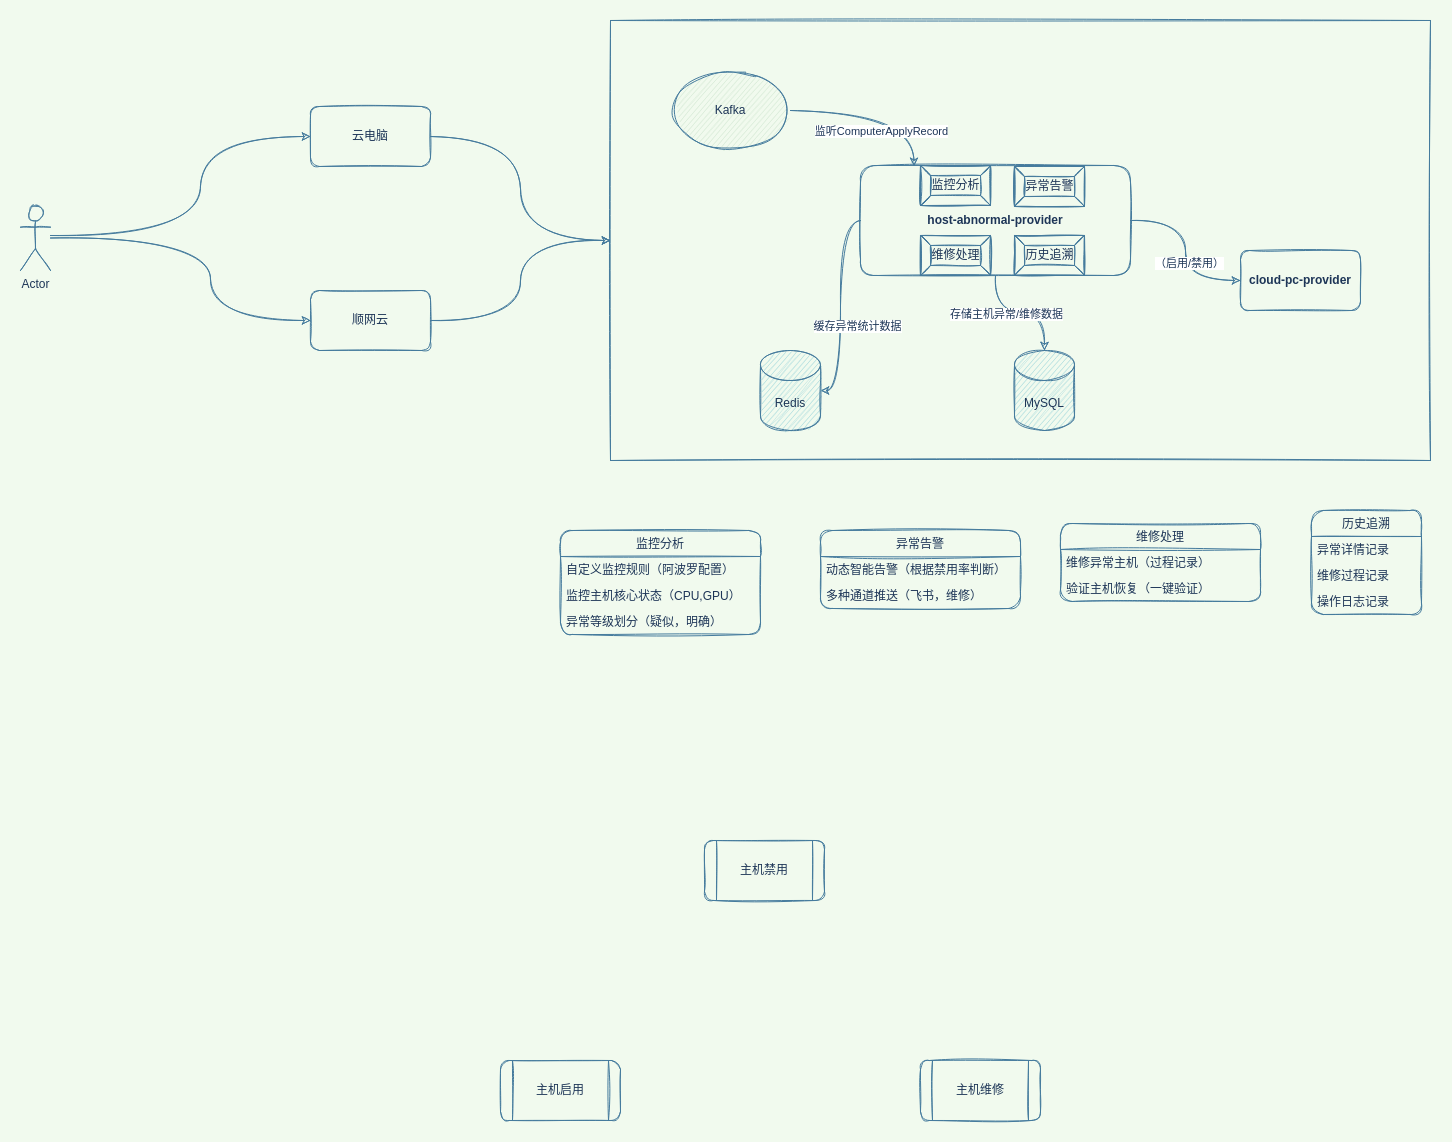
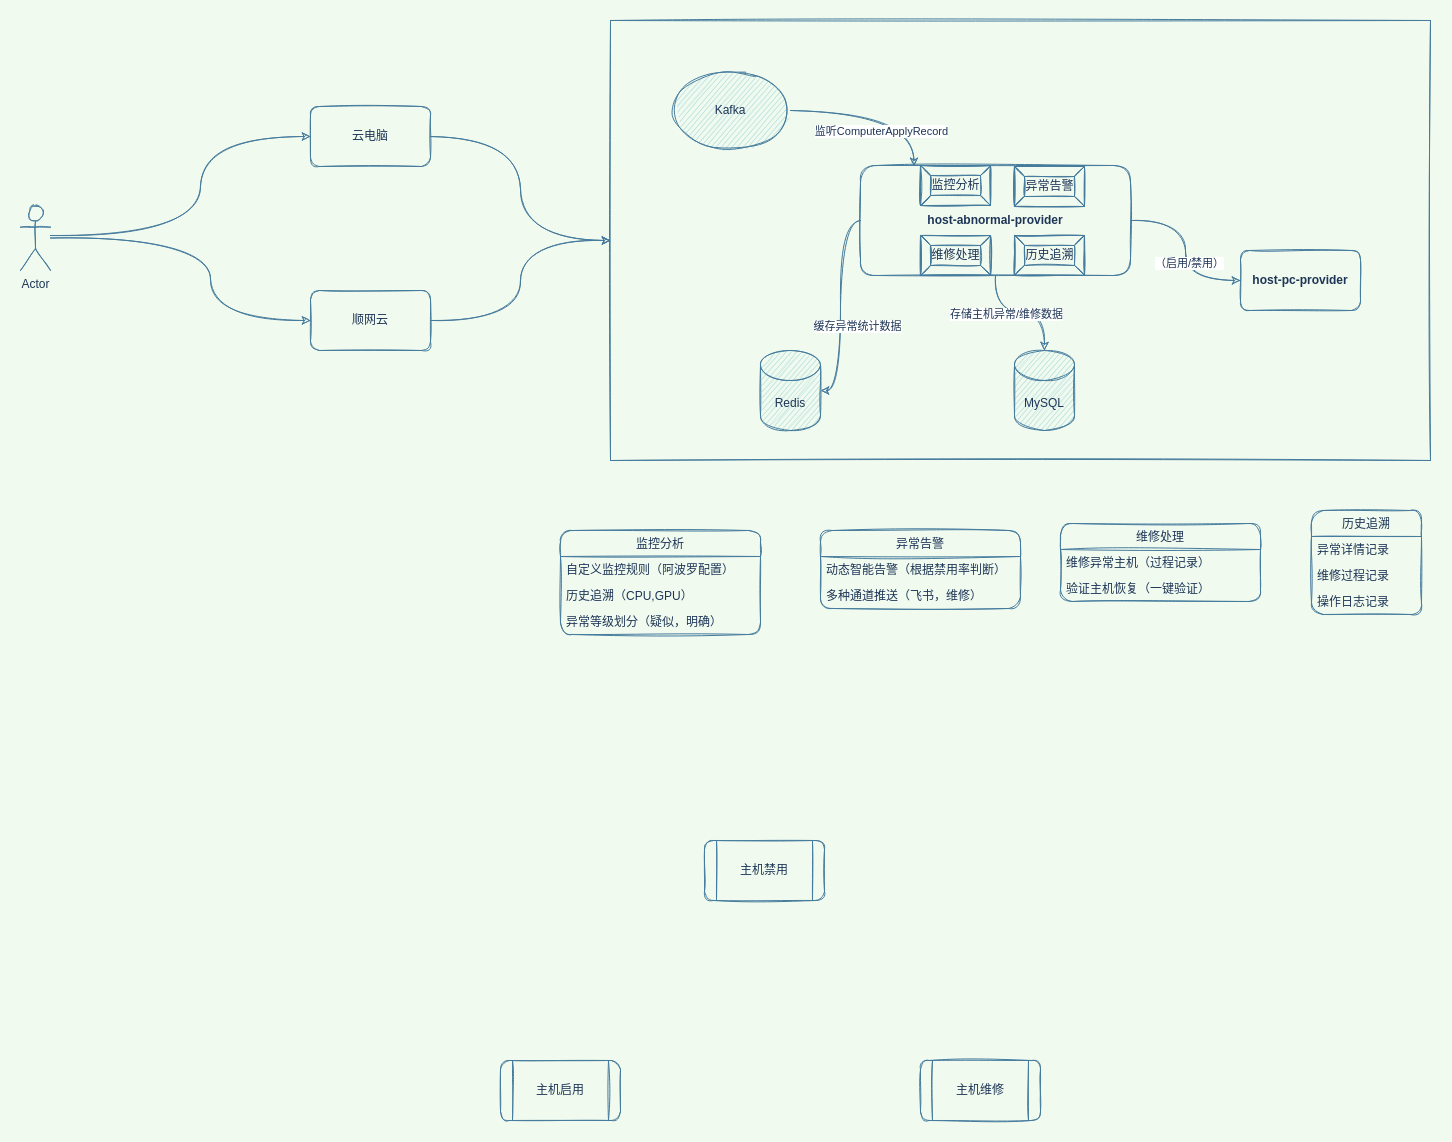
node "Kafka": fillcolor #d5e8d4 -> #a8dadc
node "cloud-pc-provider": label "cloud-pc-provider" -> "host-pc-provider"
node "监控主机核心状态（CPU,GPU）": label "监控主机核心状态（CPU,GPU）" -> "历史追溯（CPU,GPU）"
